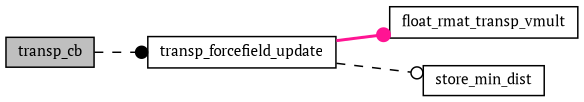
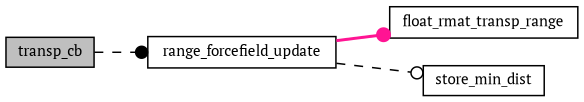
node "float_rmat_transp_vmult": label "float_rmat_transp_vmult" -> "float_rmat_transp_range"
node "transp_forcefield_update": label "transp_forcefield_update" -> "range_forcefield_update"
